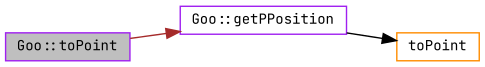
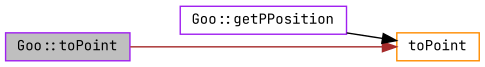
edge "Goo::toPoint" -> "Goo::getPPosition": now "Goo::toPoint" -> "toPoint"
